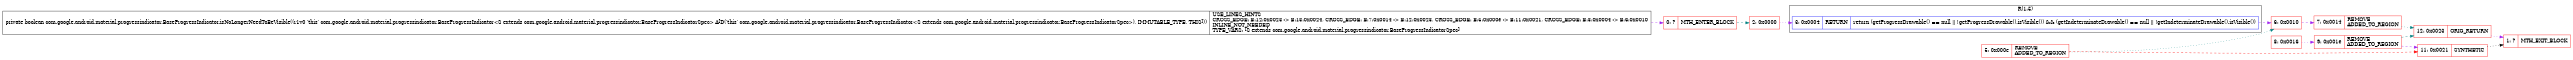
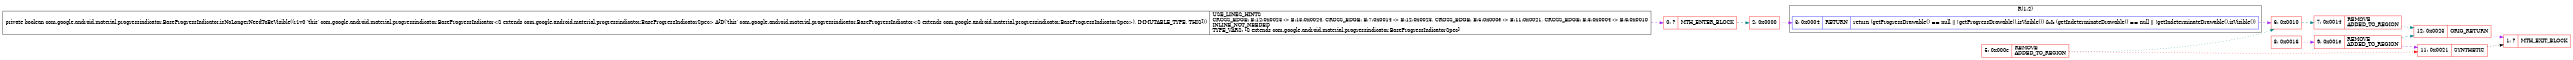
cluster "R(1:5)": label "R(1:5)" -> "R(1:2)"
edge "6: 0x0010" -> "7: 0x0014": color purple -> teal
edge "5: 0x000e" -> "11: 0x0021": style dashed -> dotted
